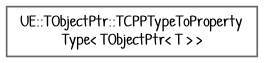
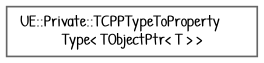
node "UE::TObjectPtr::TCPPTypeToProperty Type< TObjectPtr< T > >": label "UE::TObjectPtr::TCPPTypeToProperty Type< TObjectPtr< T > >" -> "UE::Private::TCPPTypeToProperty Type< TObjectPtr< T > >"
